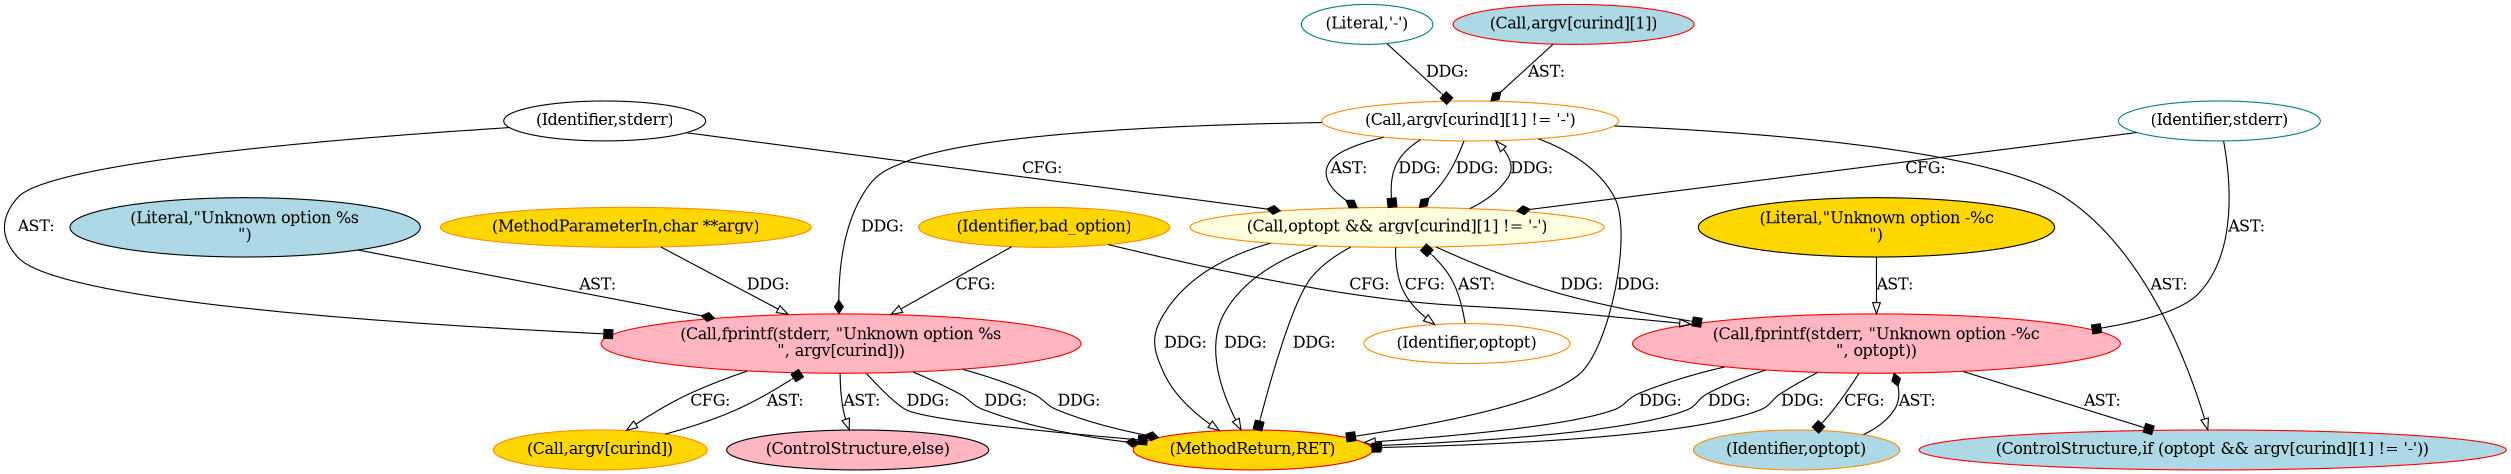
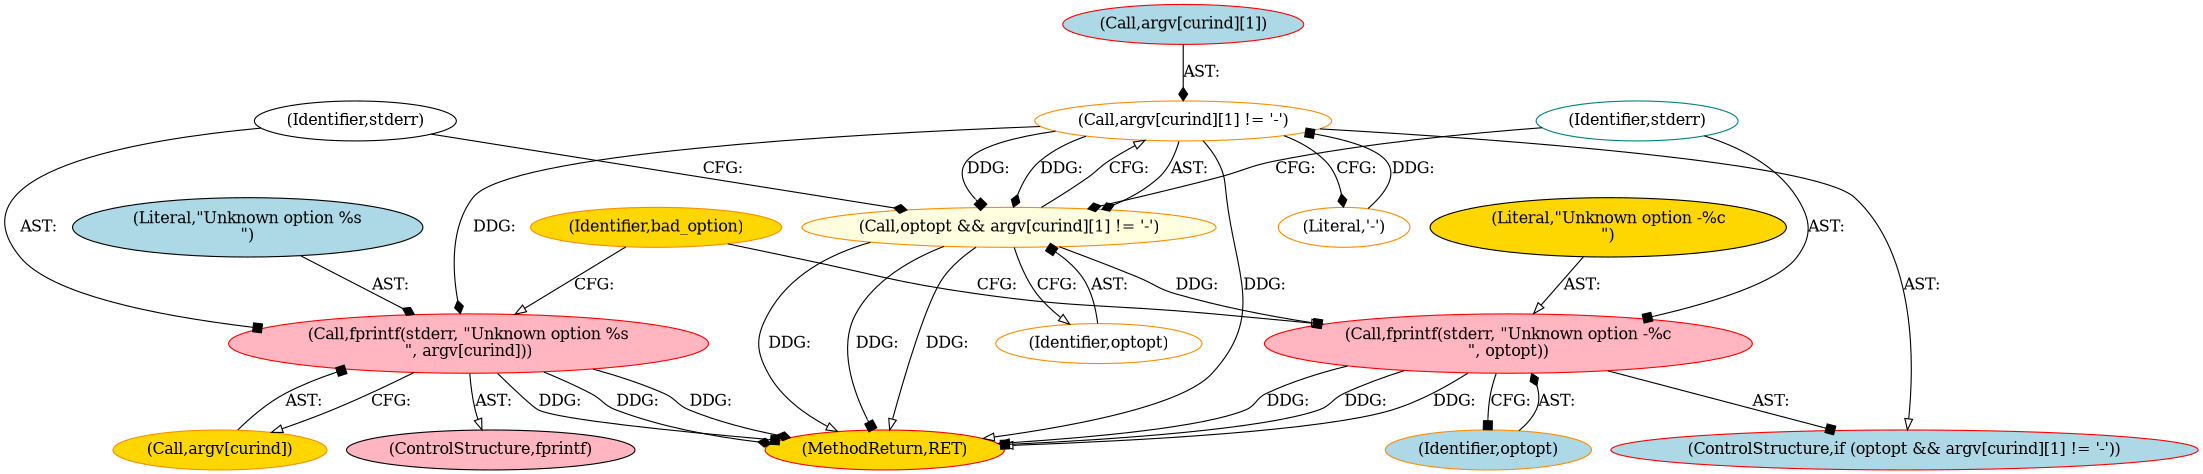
node "(Literal,'-')": color teal -> darkorange
edge "(Call,argv[curind][1] != '-')" -> "(Literal,'-')": added, label "CFG:"
edge "(Call,optopt && argv[curind][1] != '-')" -> "(Call,argv[curind][1] != '-')": label "DDG: " -> "CFG: "
node "(MethodParameterIn,char **argv)": removed
edge "(Call,argv[curind][1] != '-')" -> "(MethodReturn,RET)": arrowhead box -> onormal
node "(ControlStructure,else)": label "(ControlStructure,else)" -> "(ControlStructure,fprintf)"
